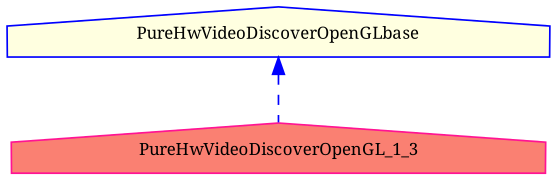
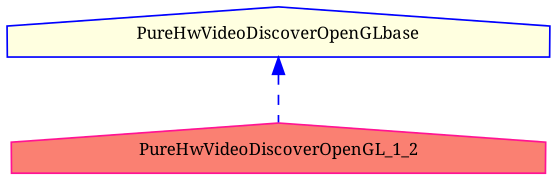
node "PureHwVideoDiscoverOpenGL_1_3": label "PureHwVideoDiscoverOpenGL_1_3" -> "PureHwVideoDiscoverOpenGL_1_2"
